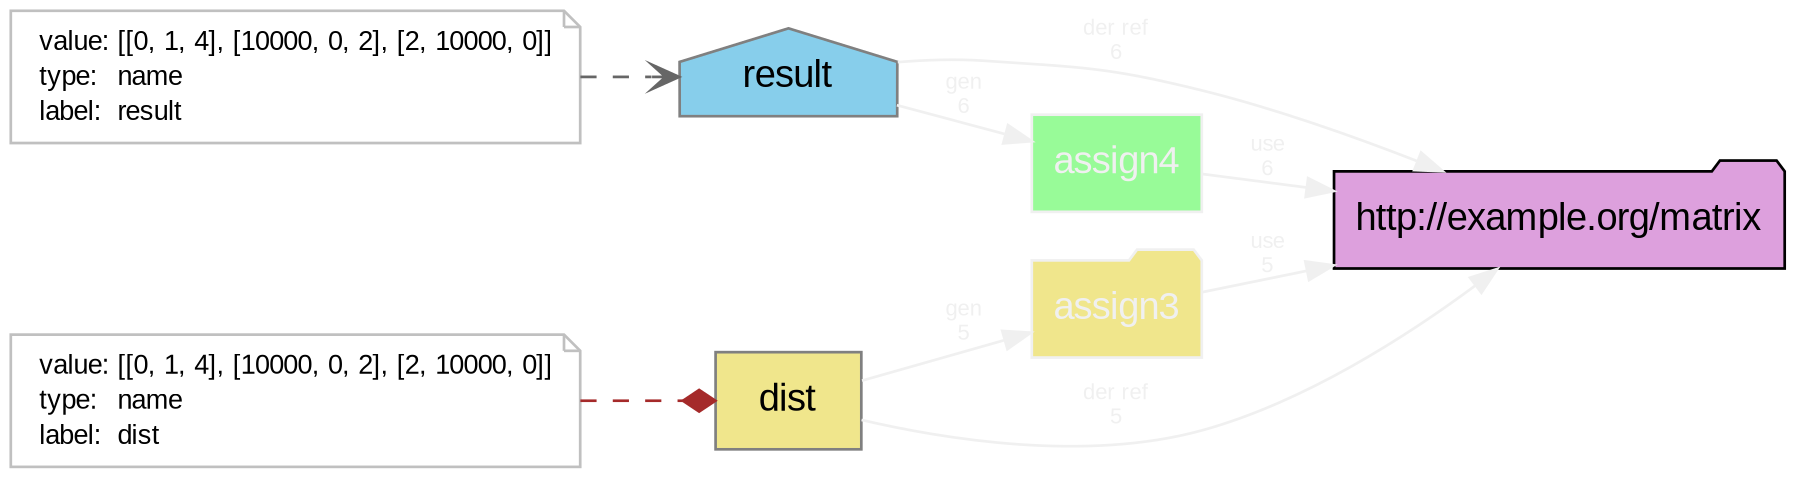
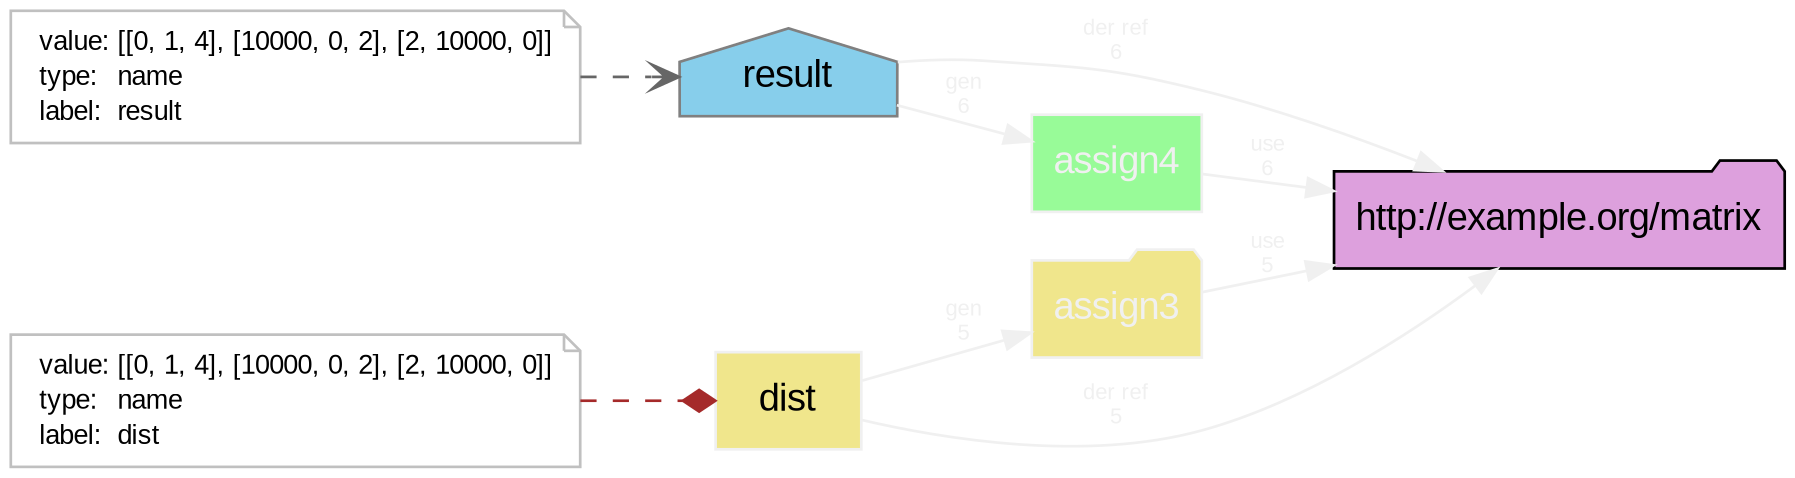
node "dist": color #808080 -> #f0f0f0
